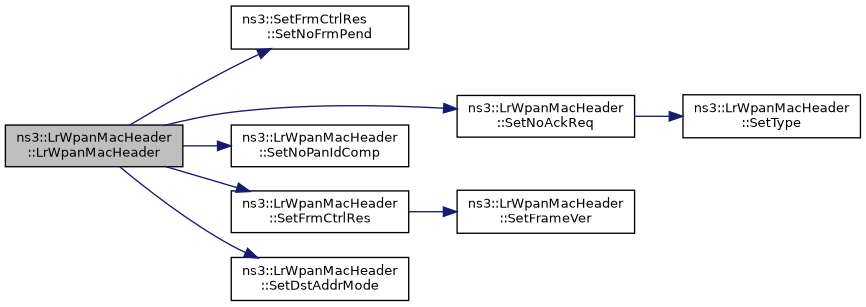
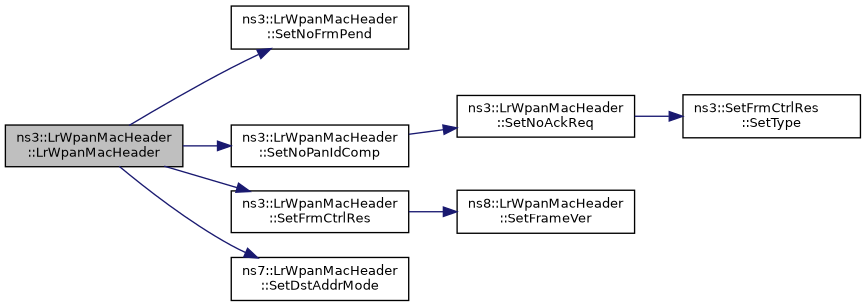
node "ns3::SetFrmCtrlRes ::SetNoFrmPend": label "ns3::SetFrmCtrlRes ::SetNoFrmPend" -> "ns3::LrWpanMacHeader ::SetNoFrmPend"
edge "ns3::LrWpanMacHeader ::LrWpanMacHeader" -> "ns3::LrWpanMacHeader ::SetNoAckReq": now "ns3::LrWpanMacHeader ::SetNoPanIdComp" -> "ns3::LrWpanMacHeader ::SetNoAckReq"
node "ns3::LrWpanMacHeader ::SetType": label "ns3::LrWpanMacHeader ::SetType" -> "ns3::SetFrmCtrlRes ::SetType"
node "ns3::LrWpanMacHeader ::SetFrameVer": label "ns3::LrWpanMacHeader ::SetFrameVer" -> "ns8::LrWpanMacHeader ::SetFrameVer"
node "ns3::LrWpanMacHeader ::SetDstAddrMode": label "ns3::LrWpanMacHeader ::SetDstAddrMode" -> "ns7::LrWpanMacHeader ::SetDstAddrMode"
